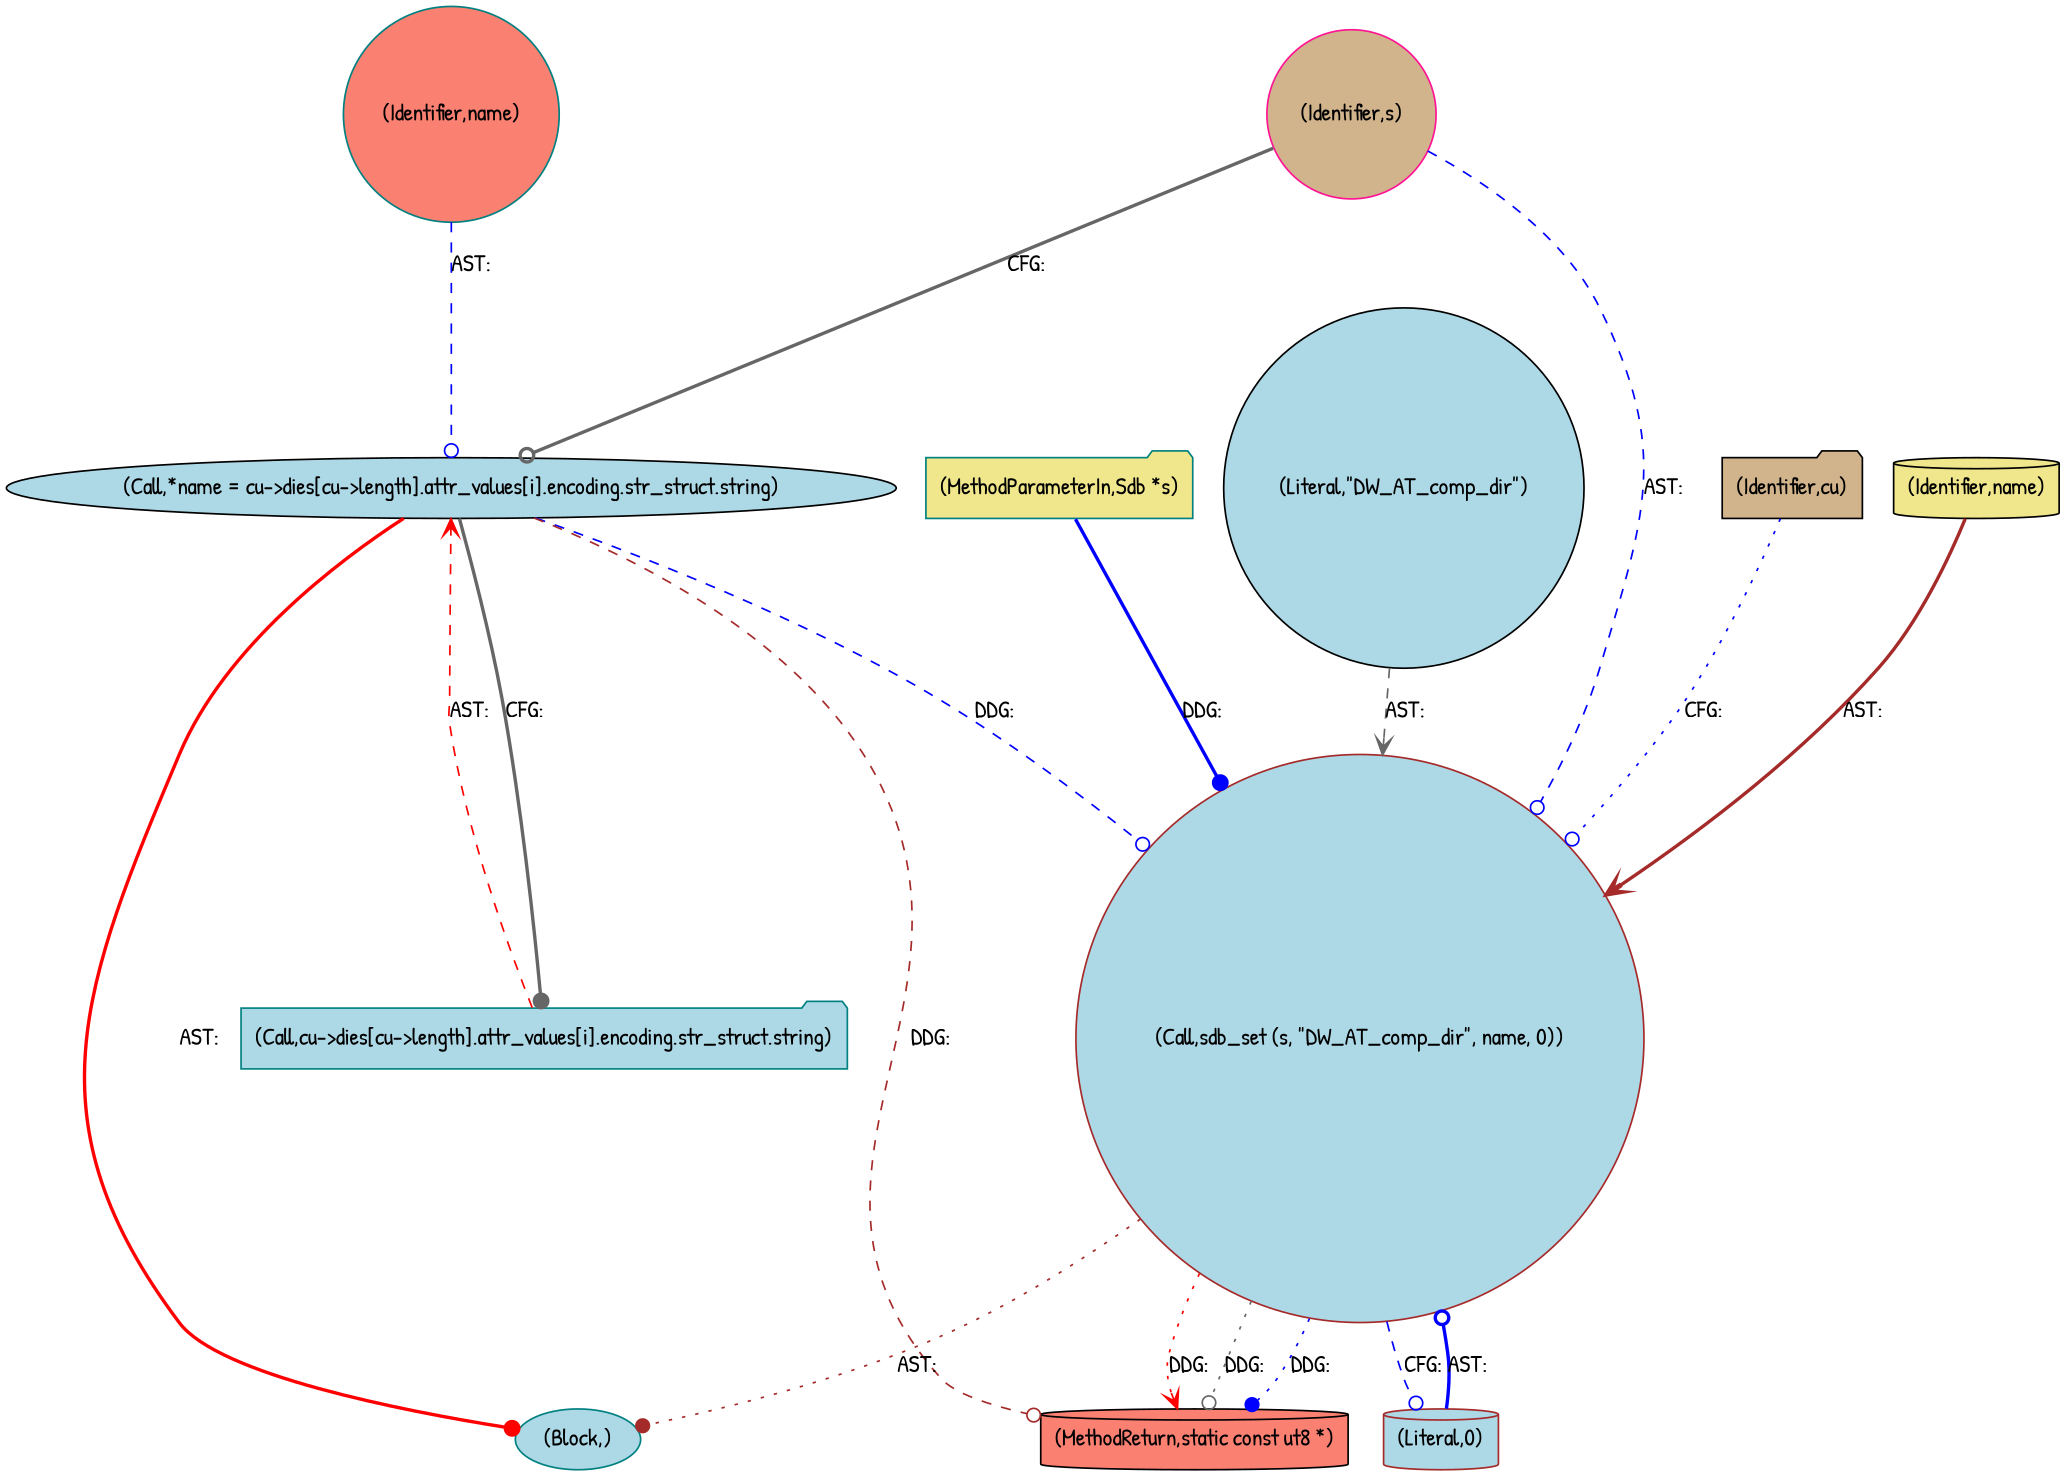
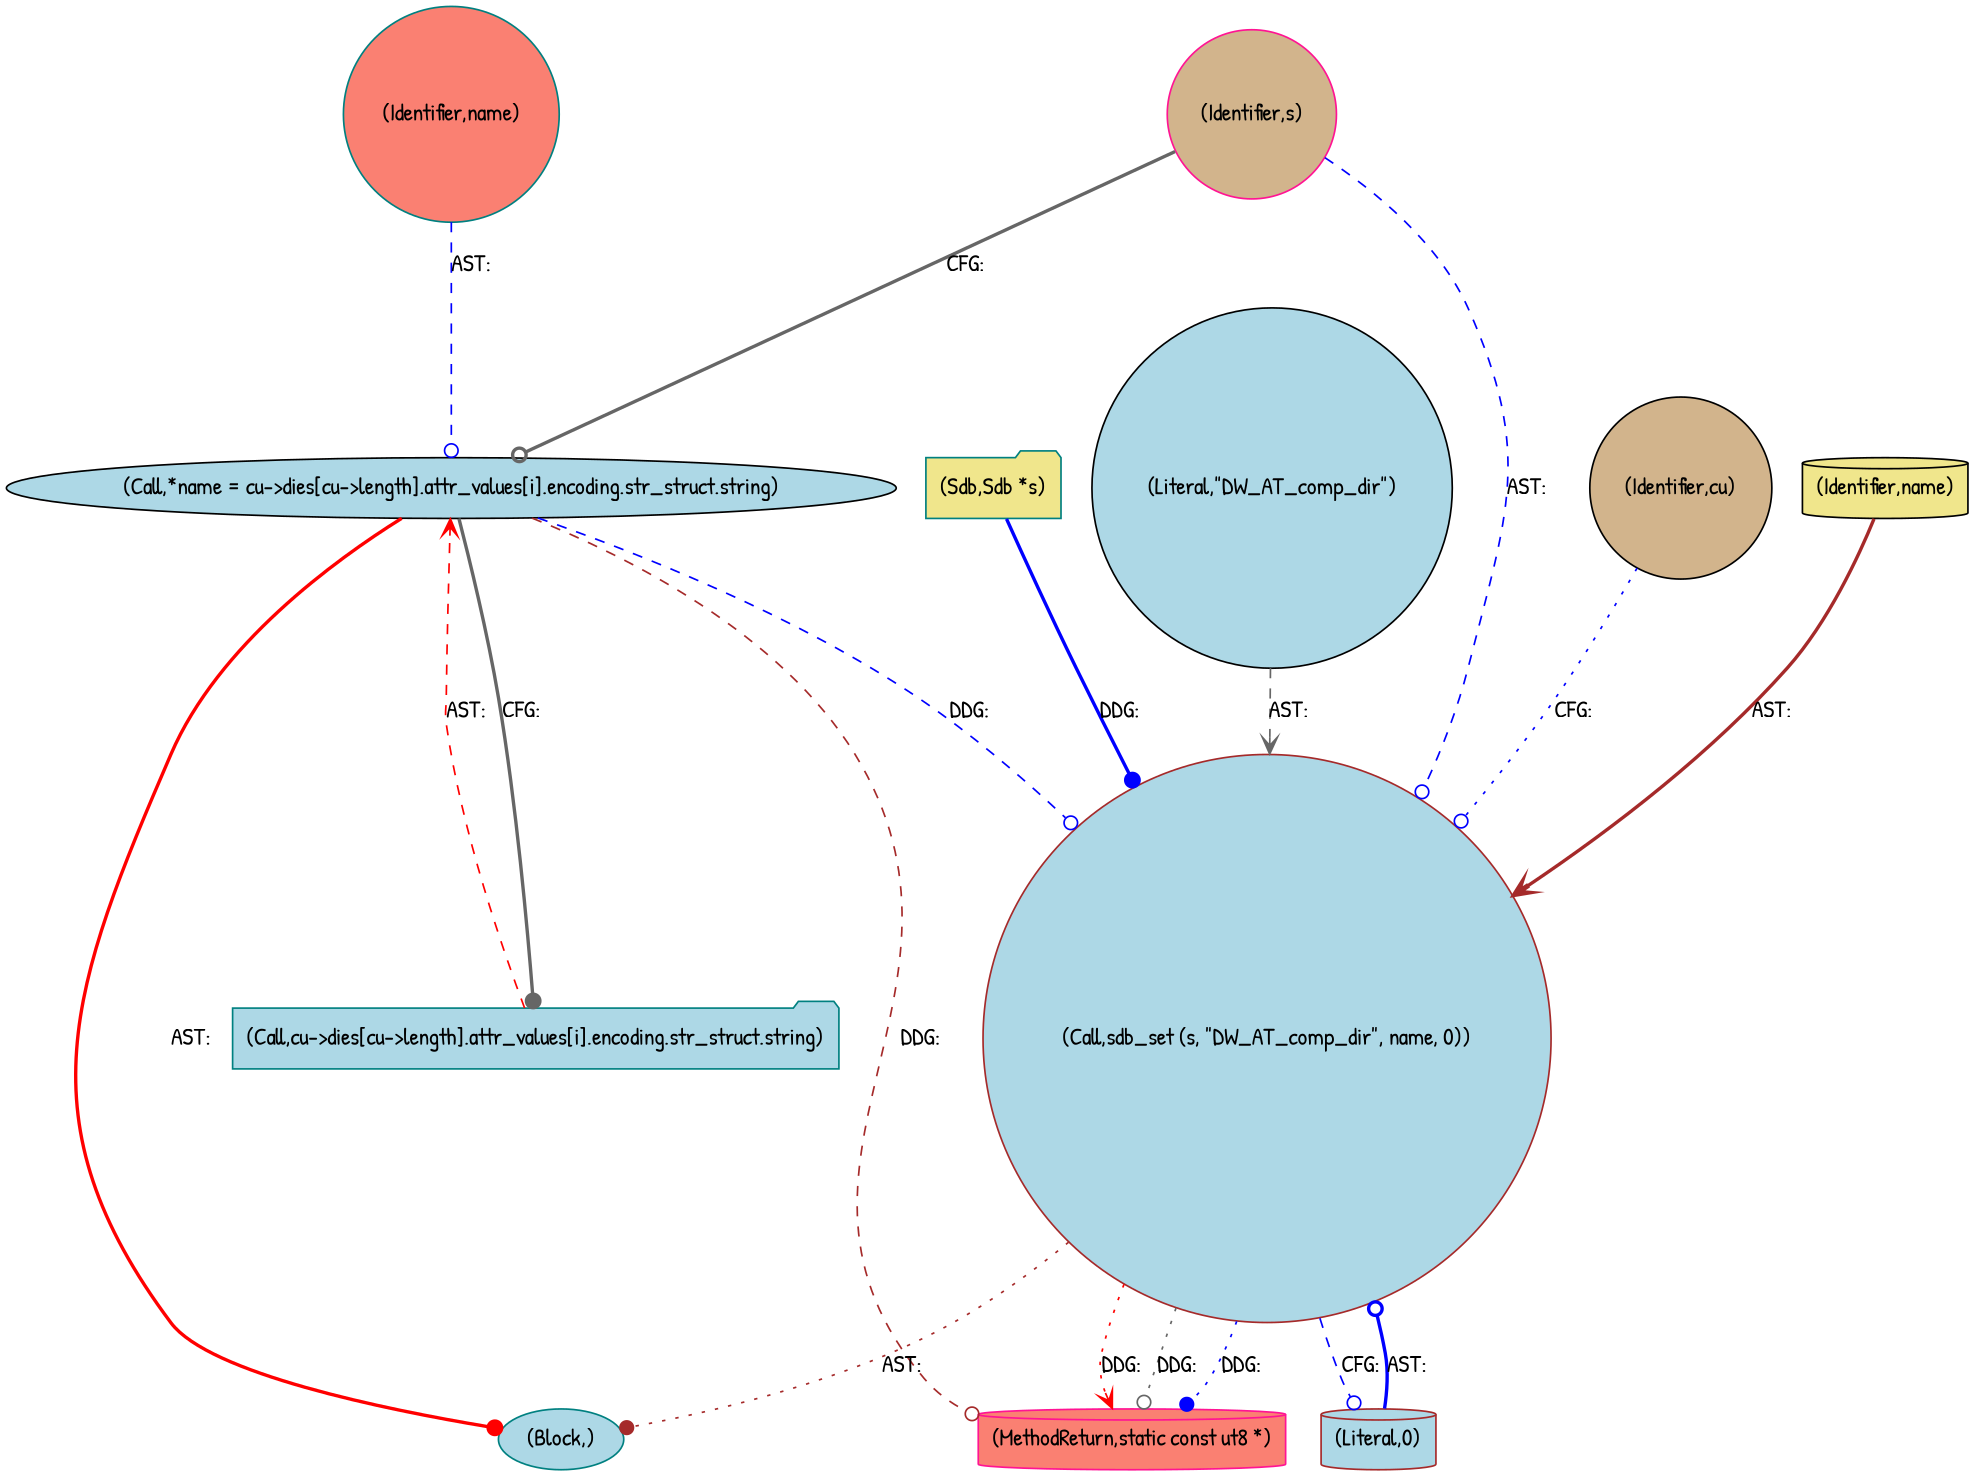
node "(MethodParameterIn,Sdb *s)": label "(MethodParameterIn,Sdb *s)" -> "(Sdb,Sdb *s)"
node "(Identifier,cu)": shape folder -> circle
node "(MethodReturn,static const ut8 *)": color black -> deeppink
